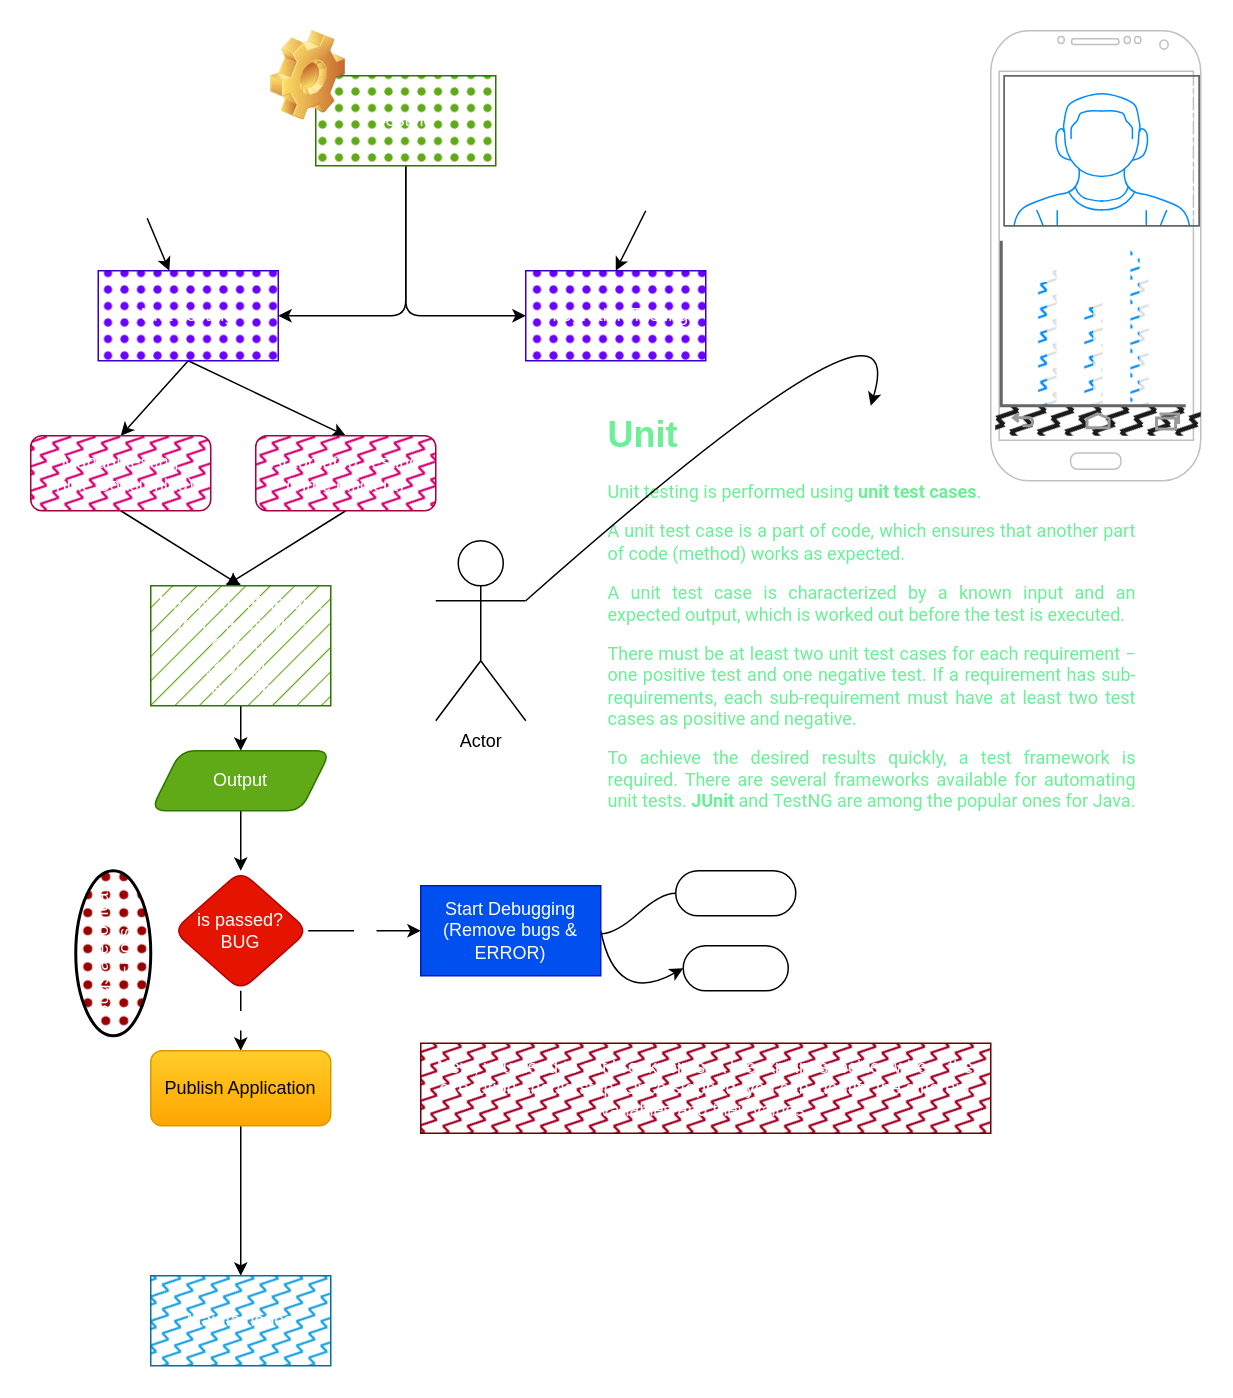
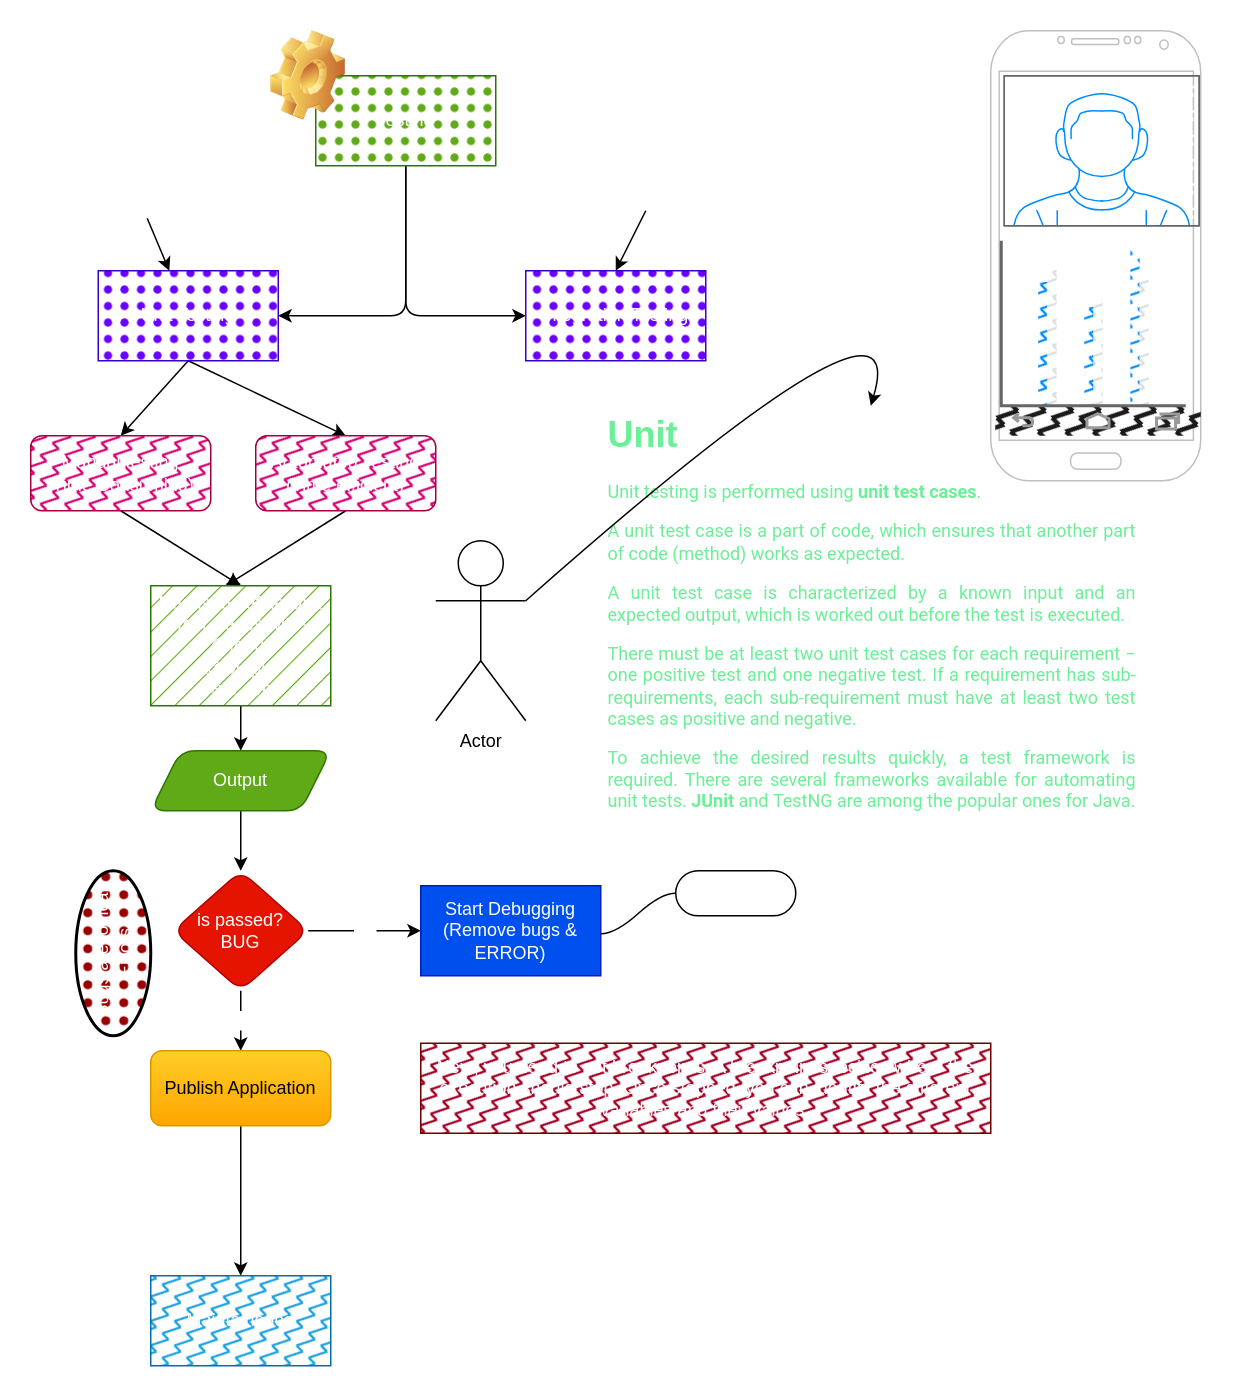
node "Tools": removed
edge "Start Debugging (Remove bugs & ERROR)" -> "Tools": removed
